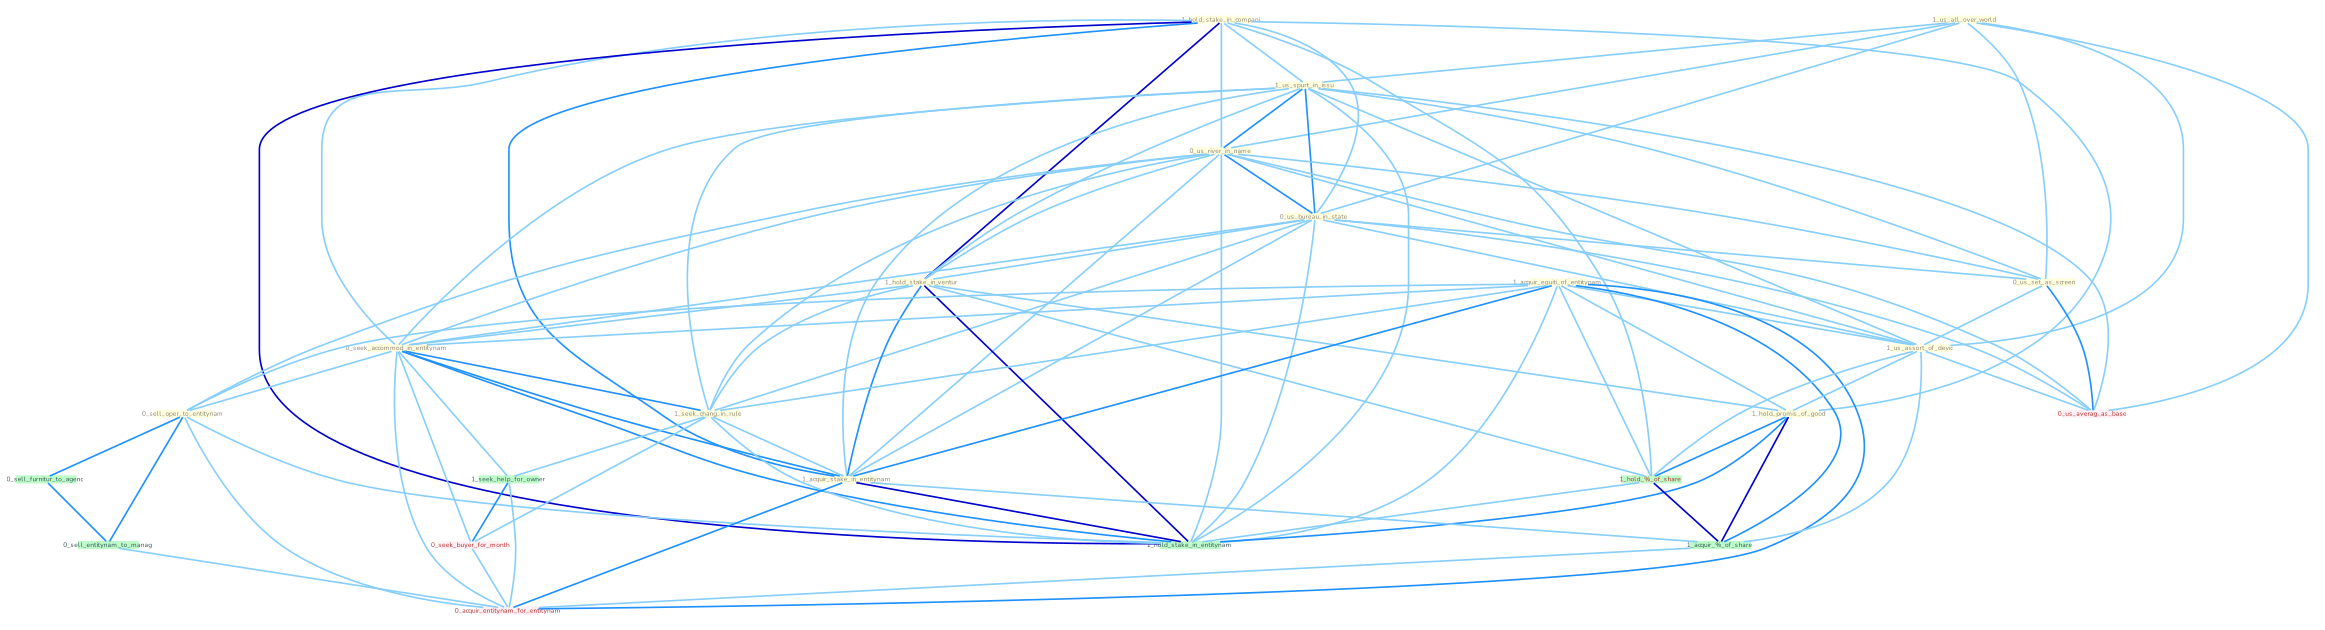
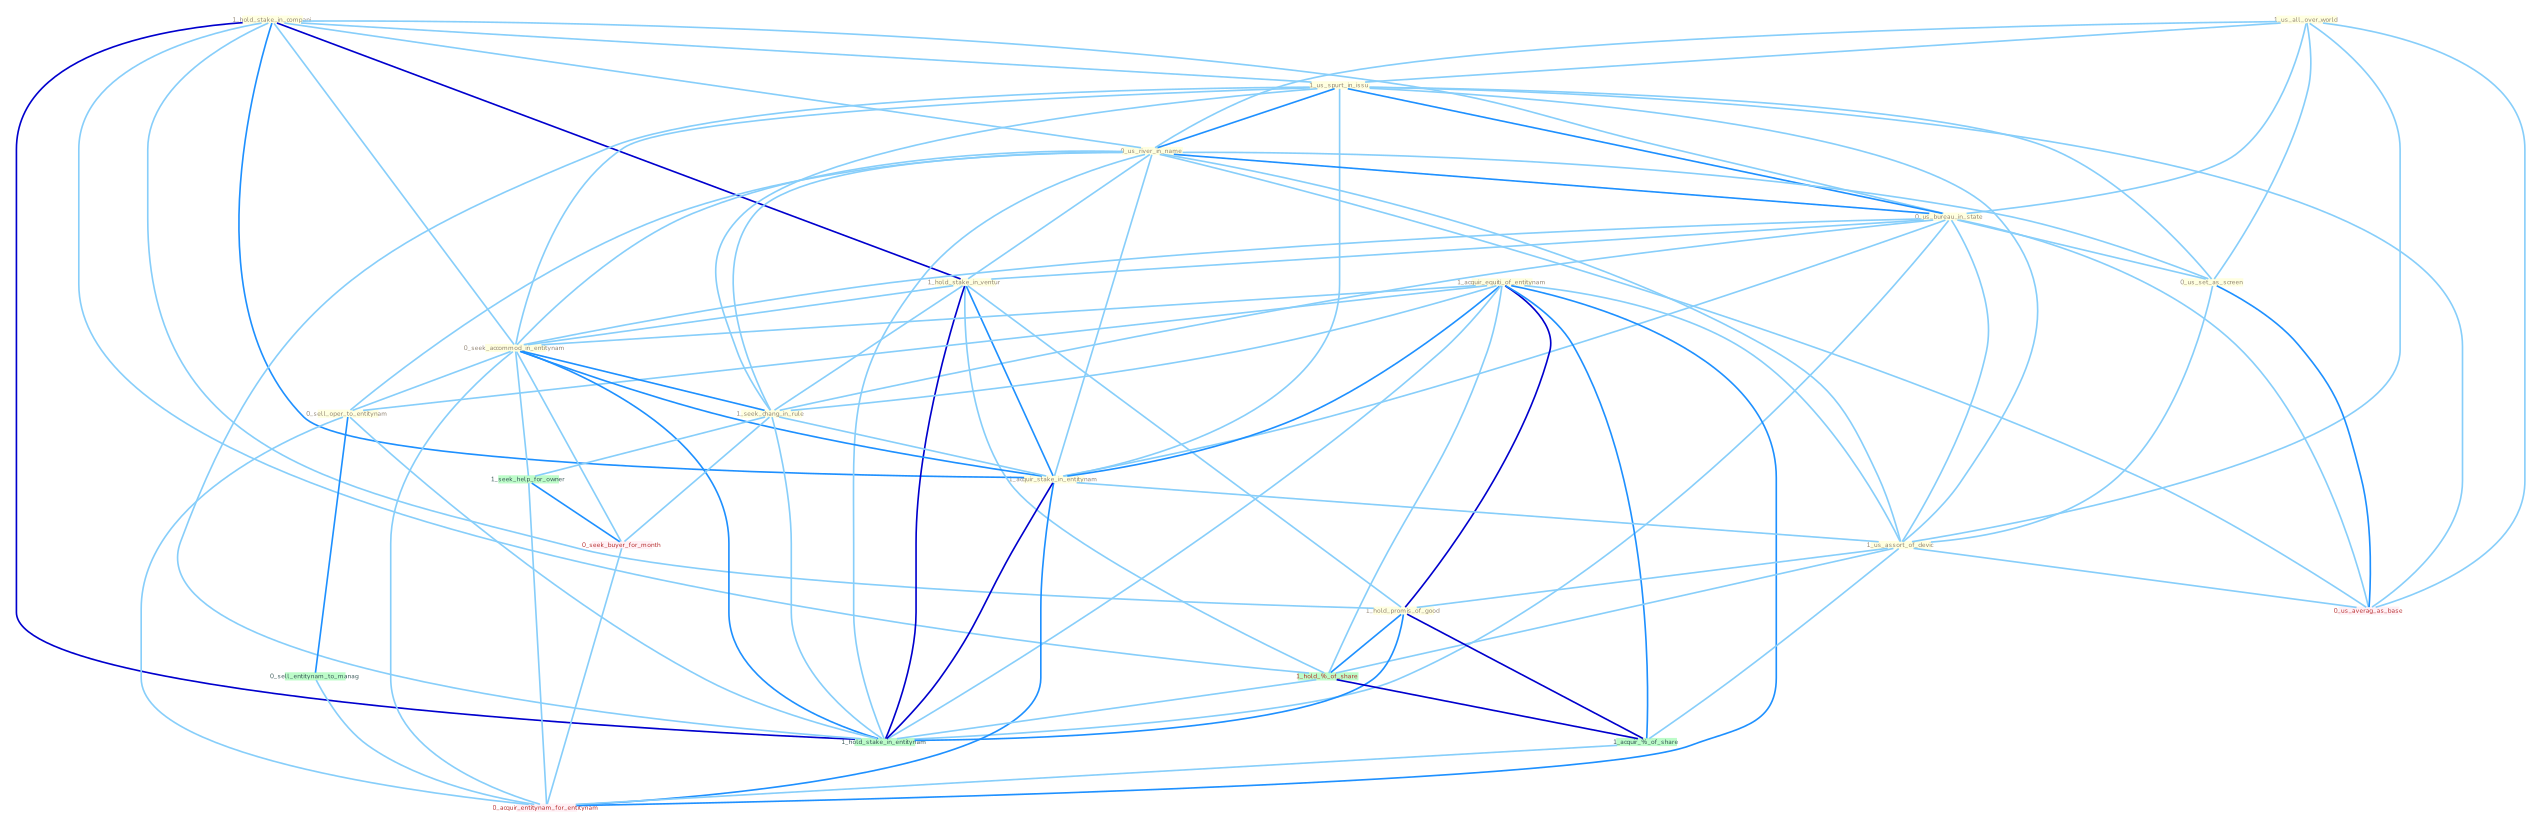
edge "1_us_spurt_in_issu" -- "1_hold_stake_in_ventur": removed
edge "1_acquir_equiti_of_entitynam" -- "1_hold_promis_of_good": color #87cefa -> #0000cd
node "0_sell_furnitur_to_agenc": removed
edge "1_acquir_stake_in_entitynam" -- "1_acquir_%_of_share": now "1_acquir_stake_in_entitynam" -- "1_us_assort_of_devic"
